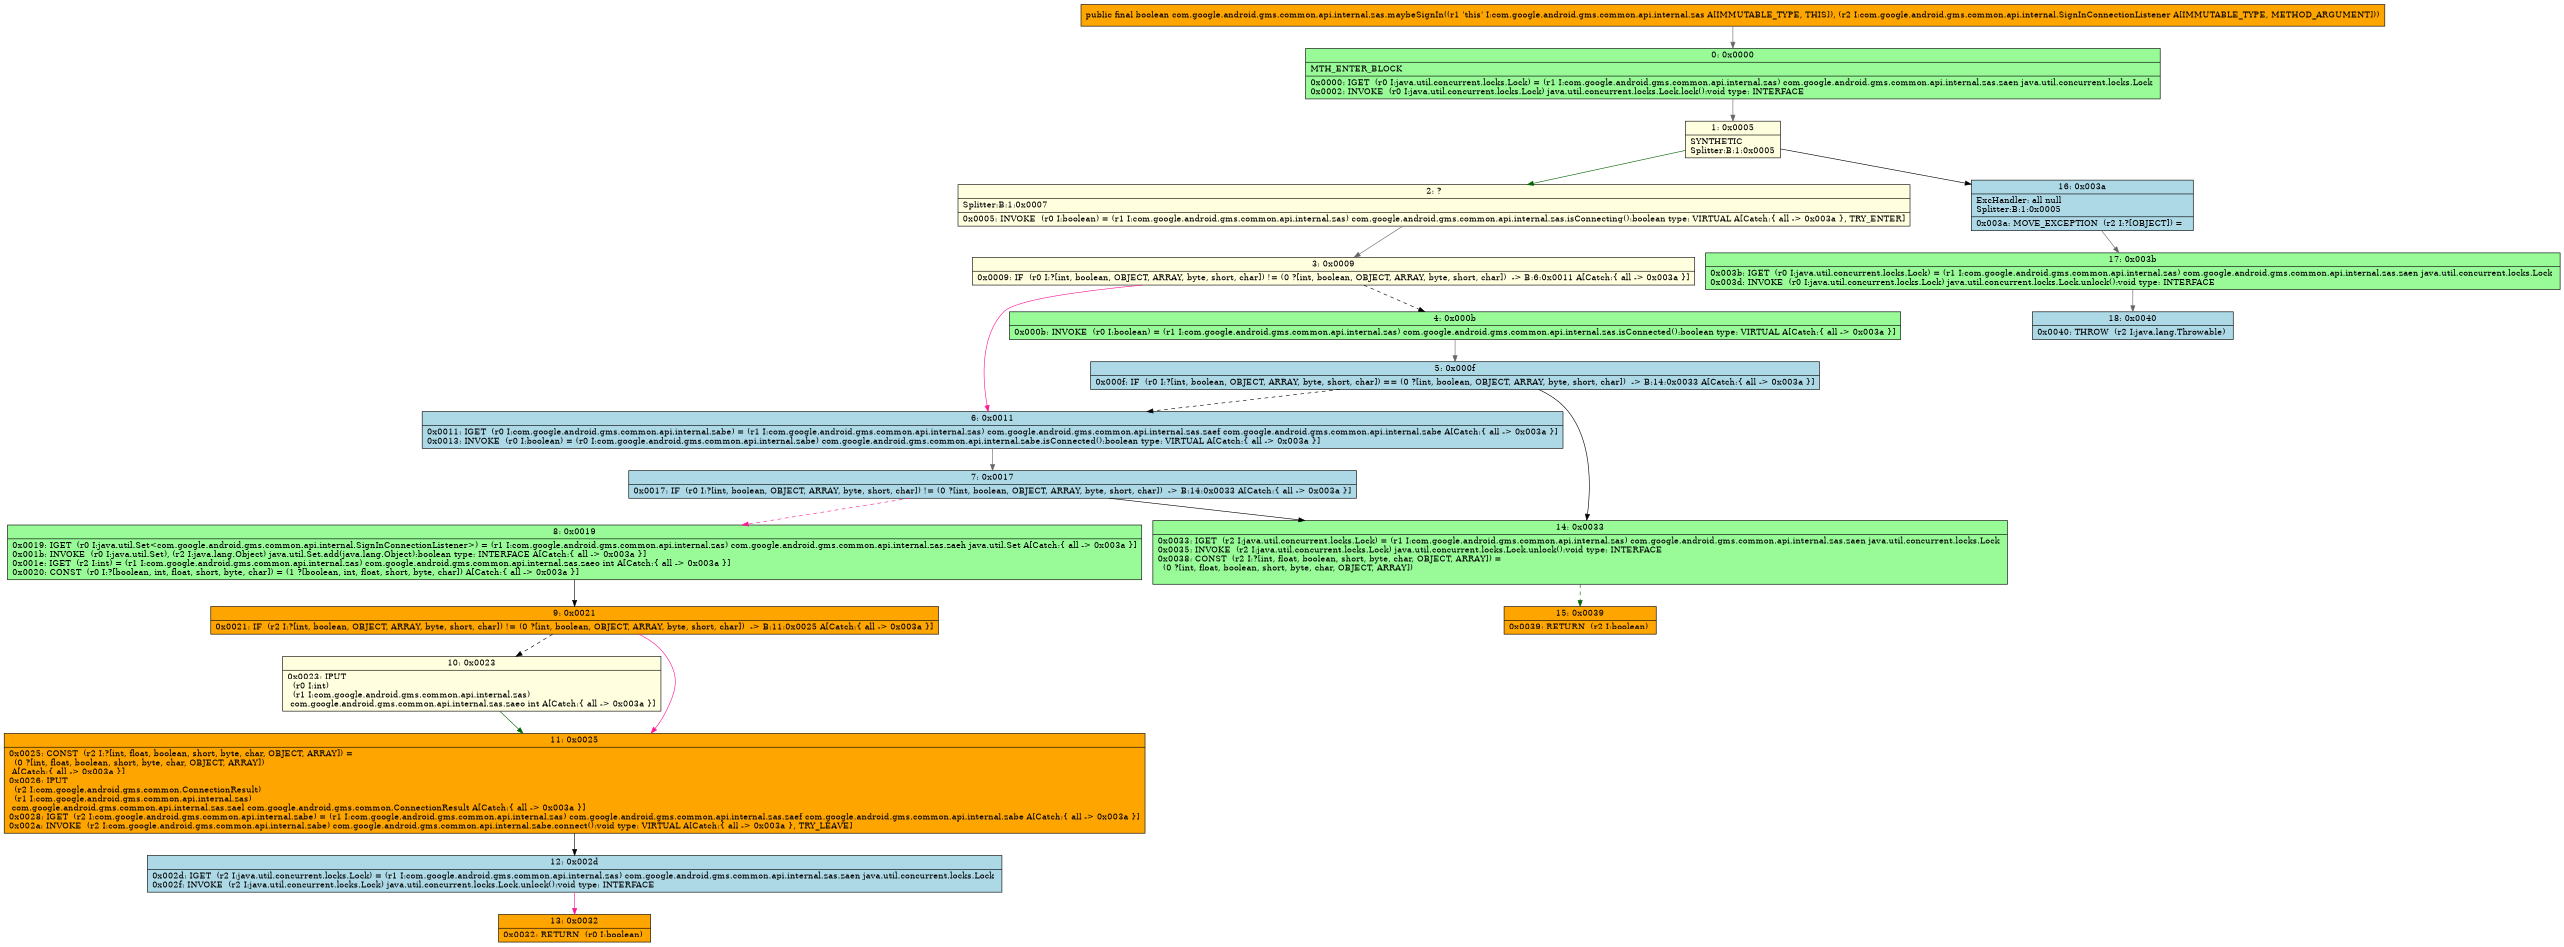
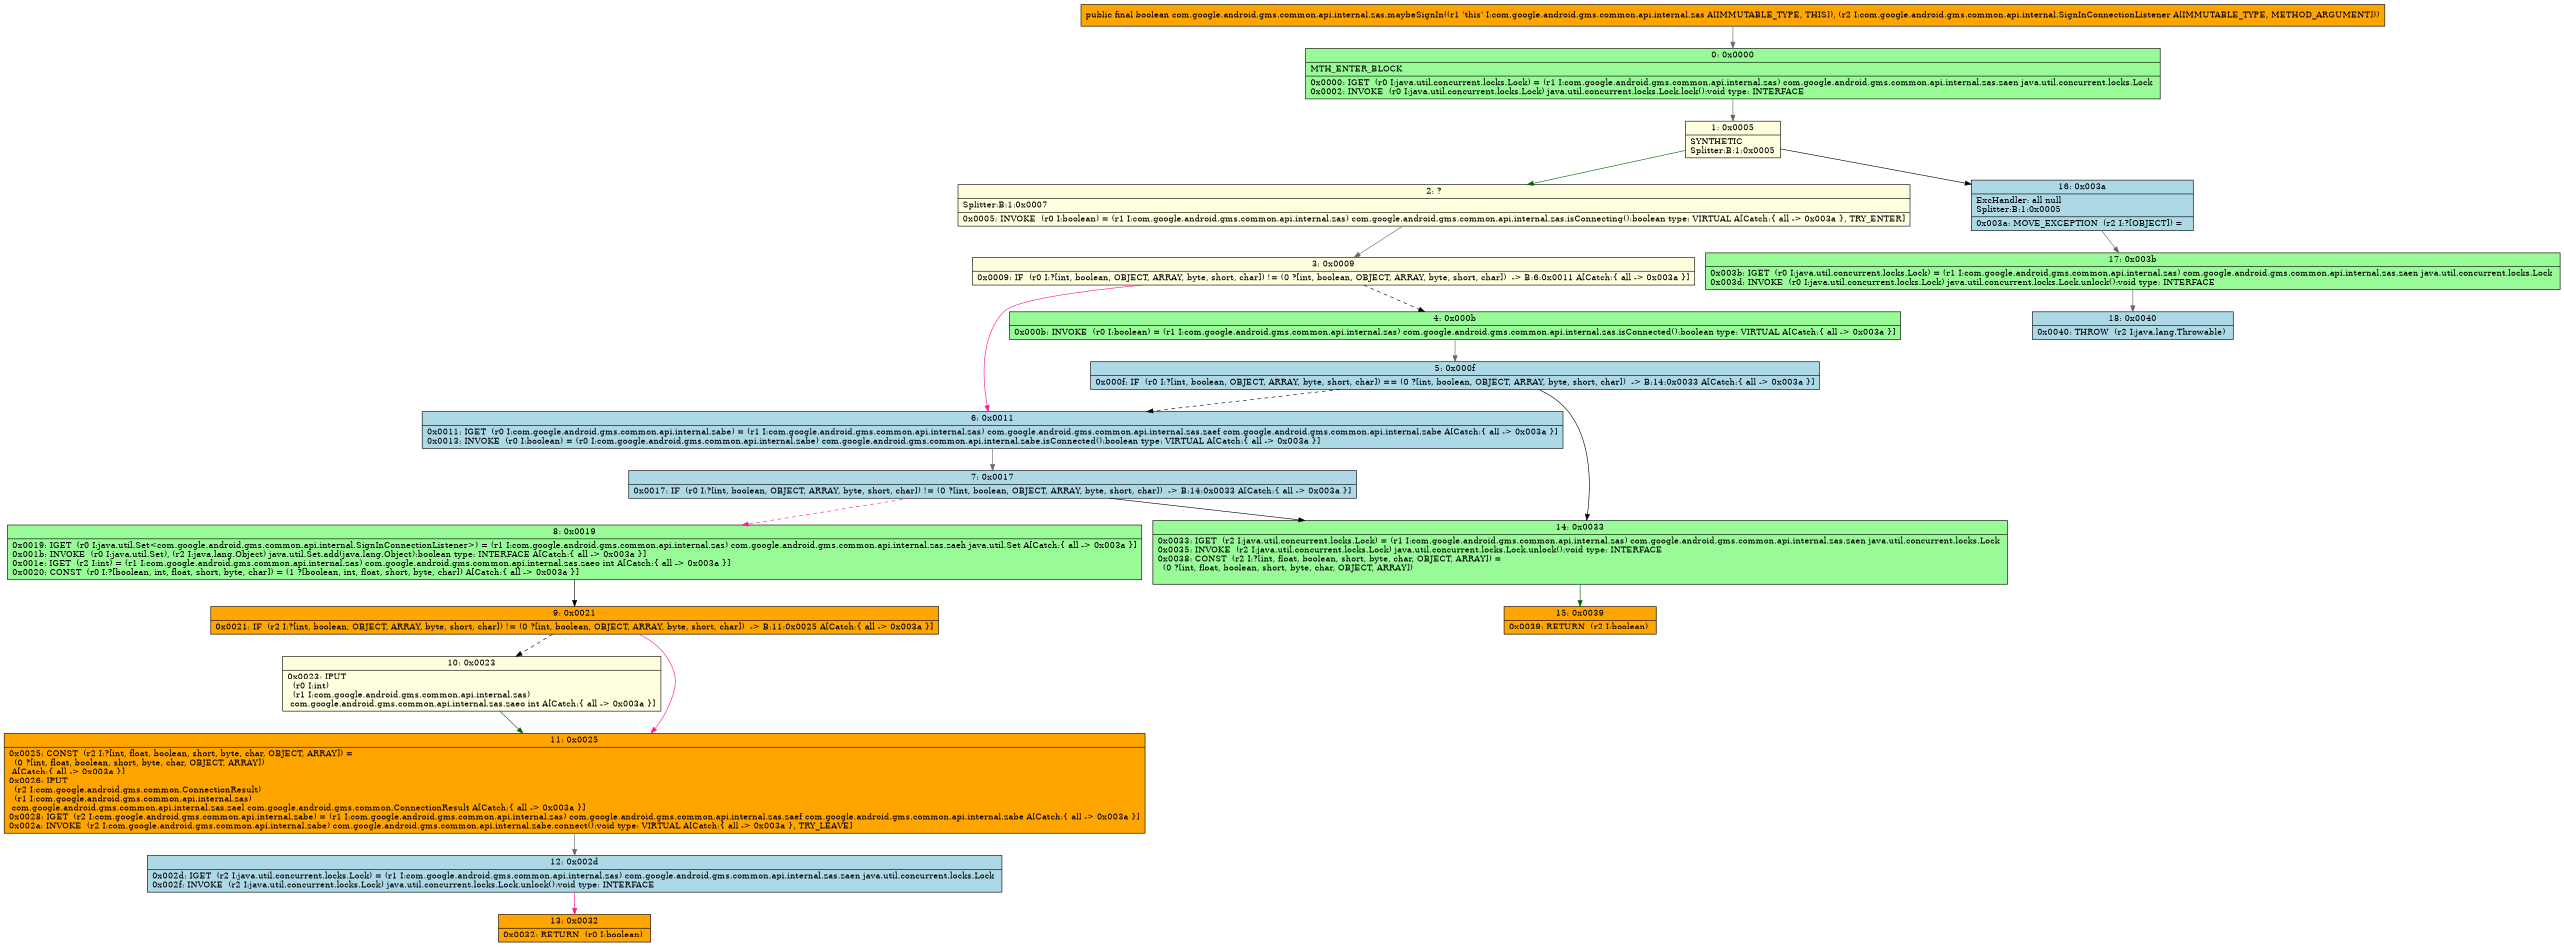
edge "14: 0x0033" -> "15: 0x0039": style dashed -> solid
edge "11: 0x0025" -> "12: 0x002d": color black -> gray40
